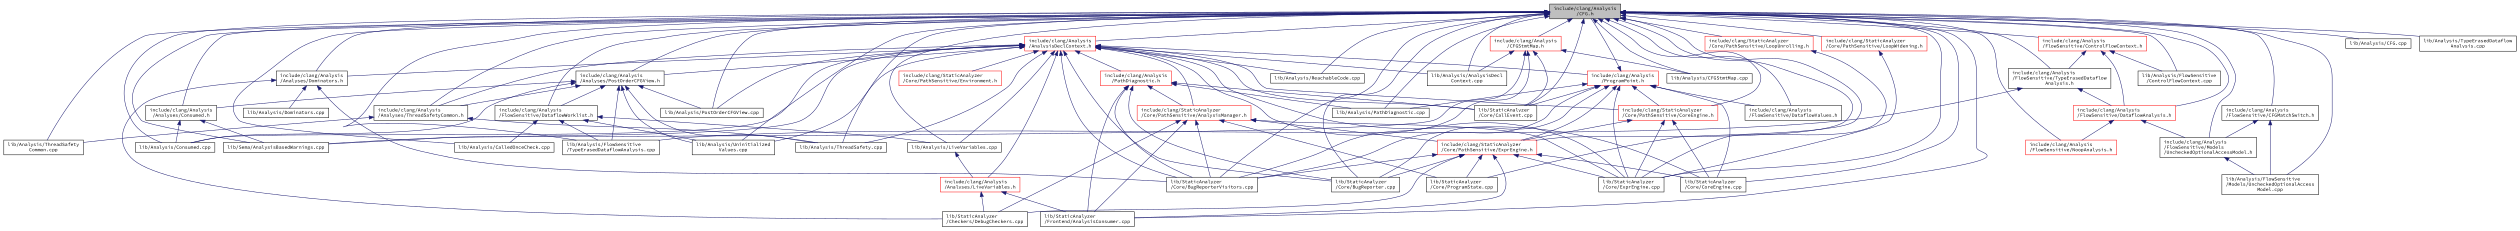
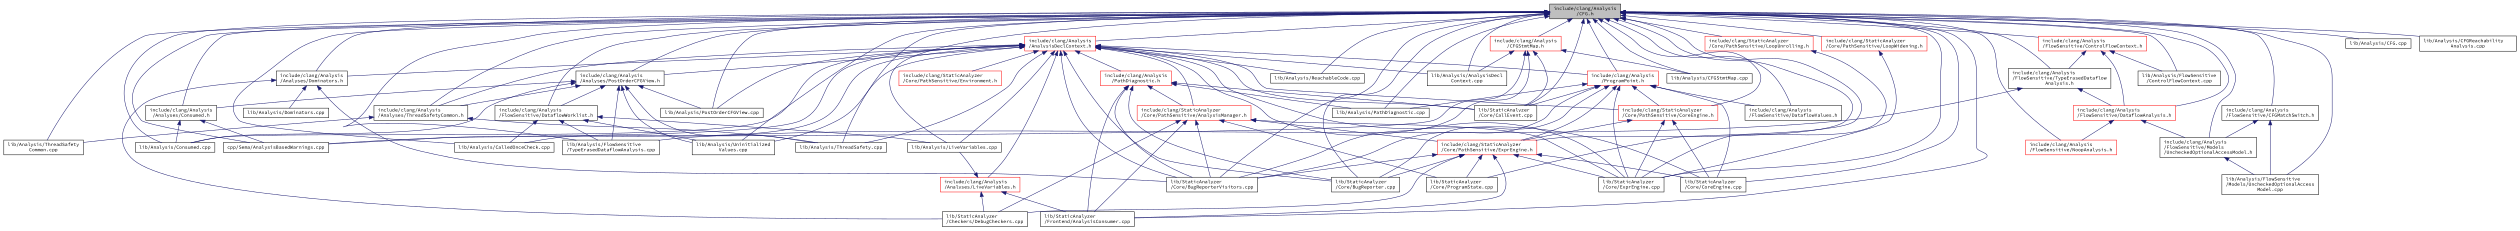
edge "include/clang/Analysis /CFG.h" -> "include/clang/Analysis /ProgramPoint.h": reversed
node "lib/Analysis/TypeErasedDataflow Analysis.cpp": label "lib/Analysis/TypeErasedDataflow Analysis.cpp" -> "lib/Analysis/CFGReachability Analysis.cpp"
edge "lib/Analysis/CalledOnceCheck.cpp" -> "include/clang/Analysis /AnalysisDeclContext.h": added
node "lib/Sema/AnalysisBasedWarnings.cpp": label "lib/Sema/AnalysisBasedWarnings.cpp" -> "cpp/Sema/AnalysisBasedWarnings.cpp"
edge "include/clang/Analysis /Analyses/LiveVariables.h" -> "lib/Analysis/LiveVariables.cpp": reversed
